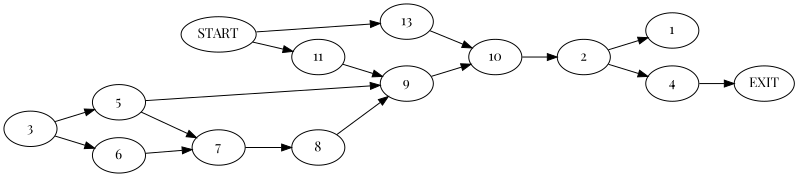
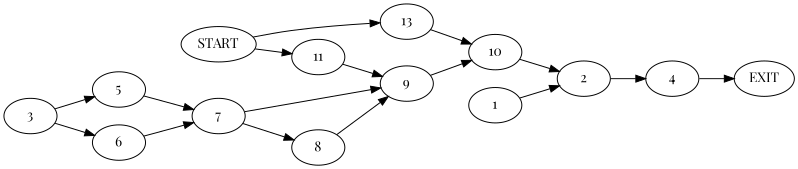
edge "2" -> "1": reversed
edge "5" -> "9": now "7" -> "9"
